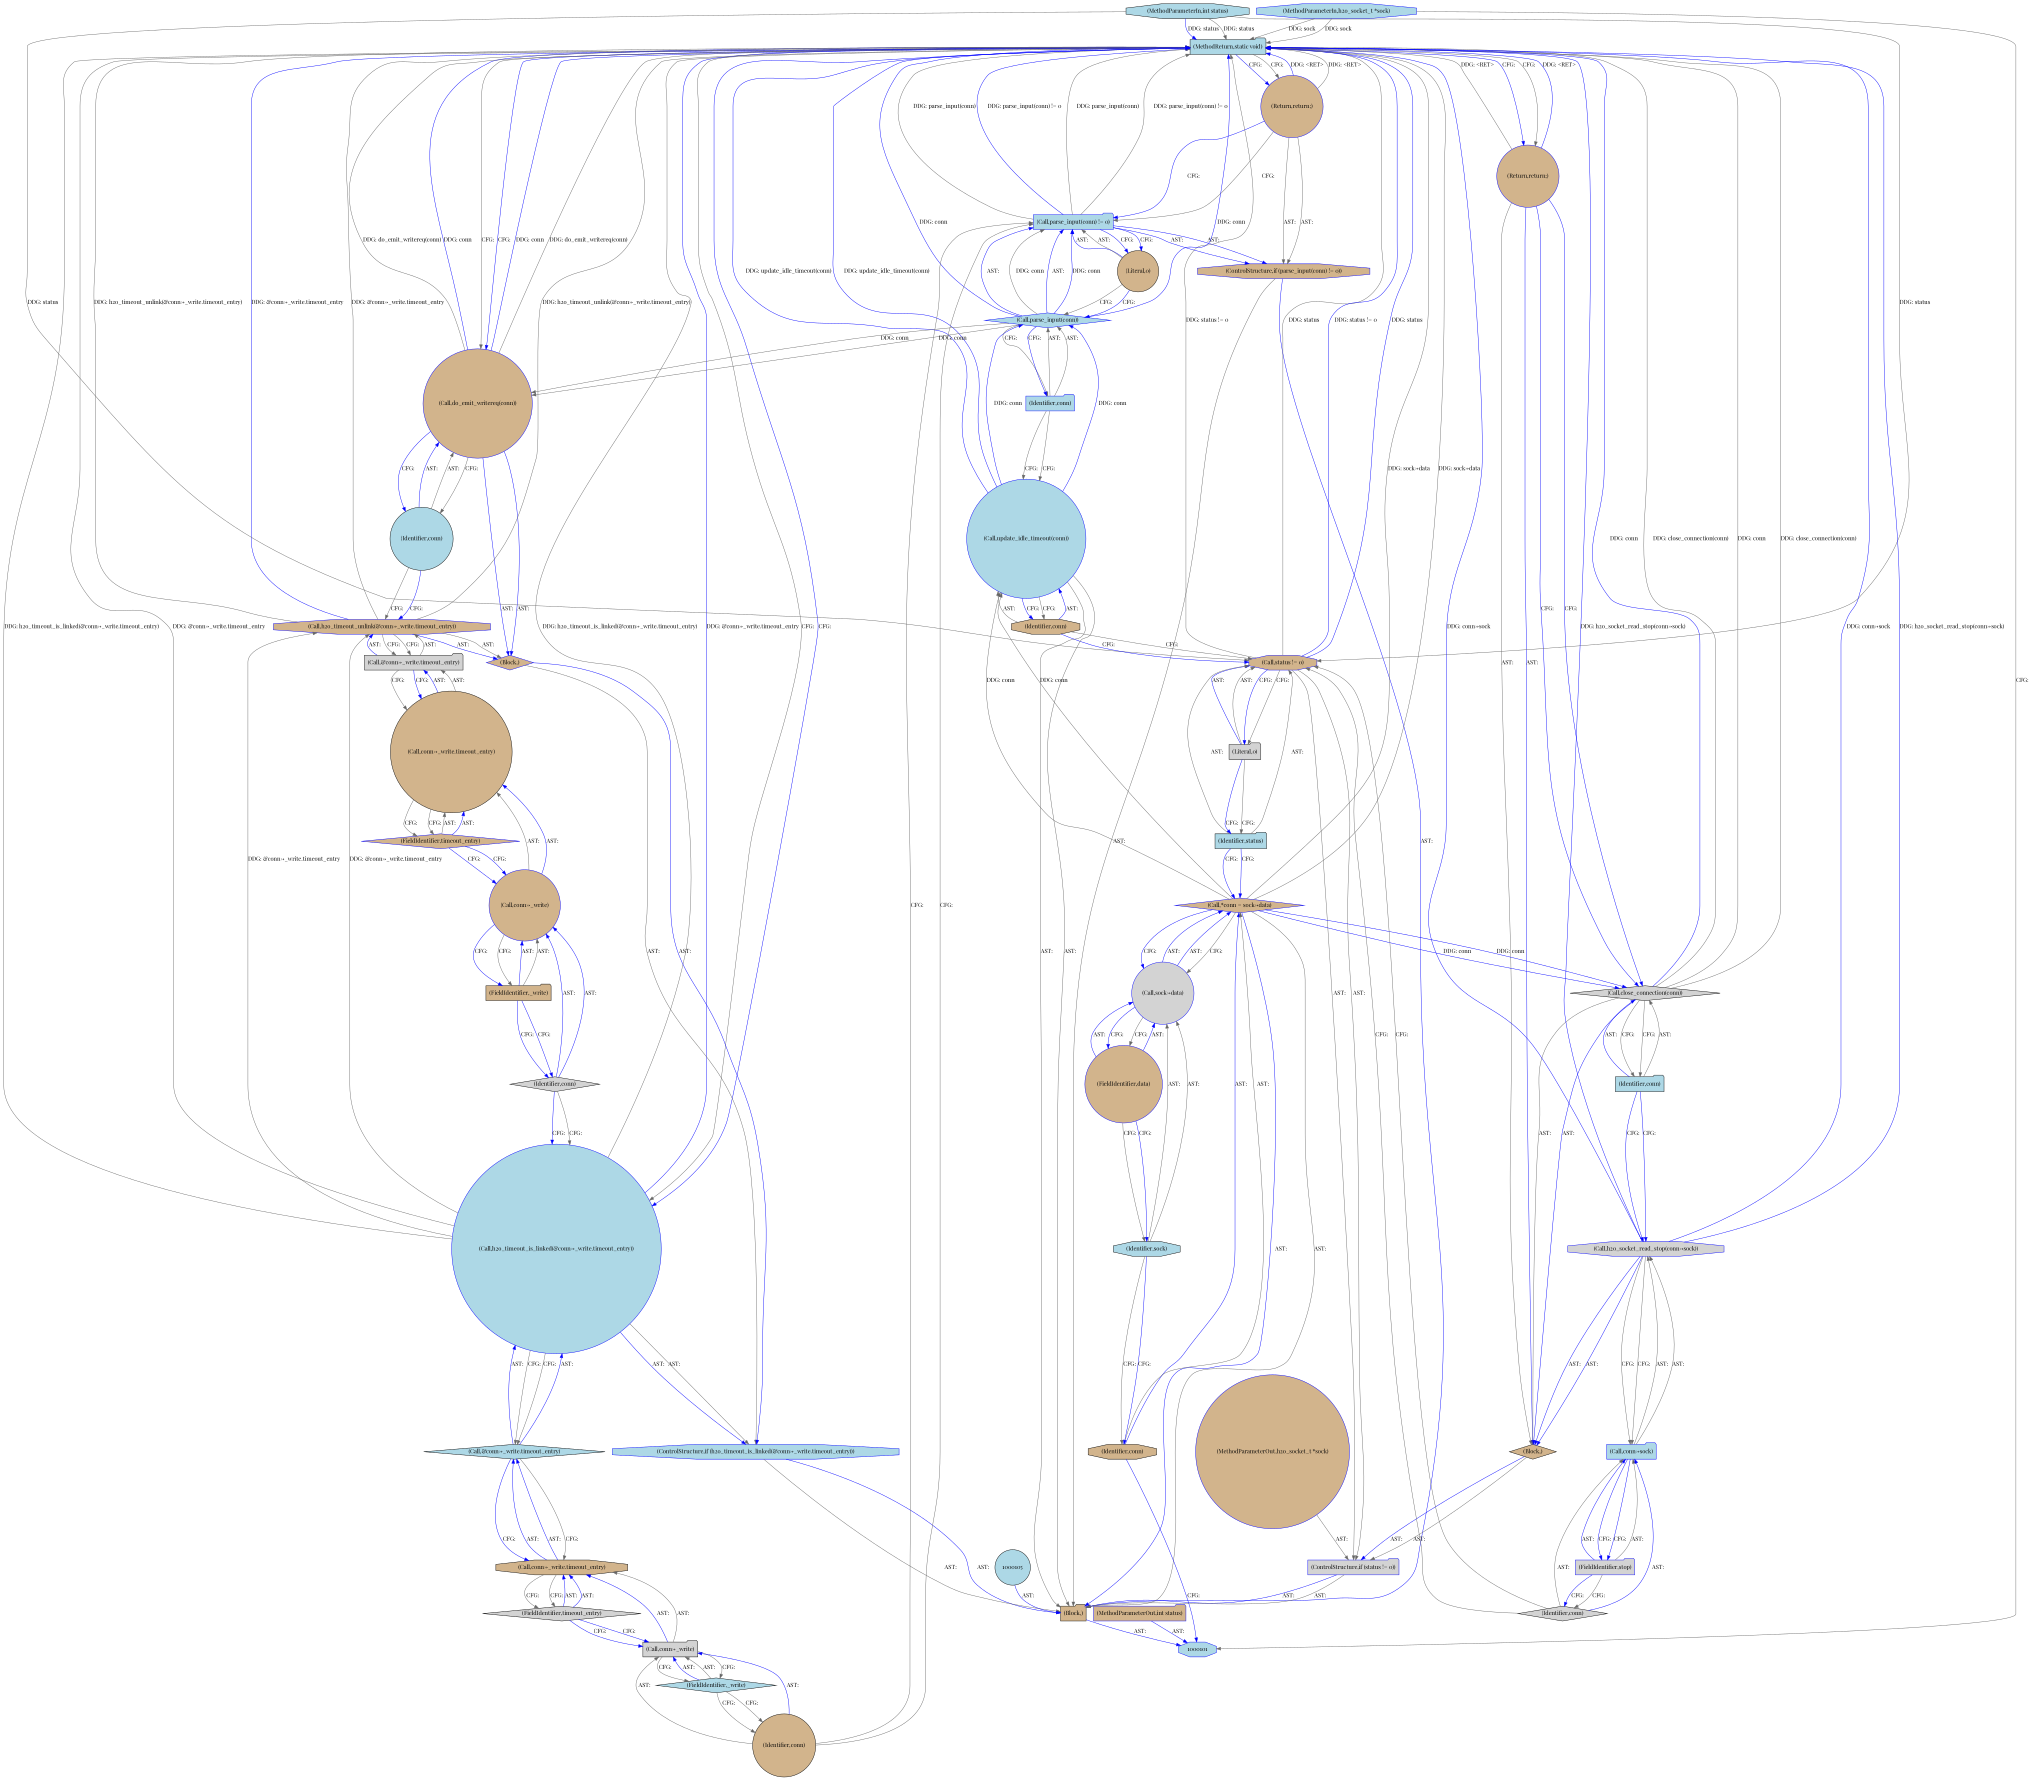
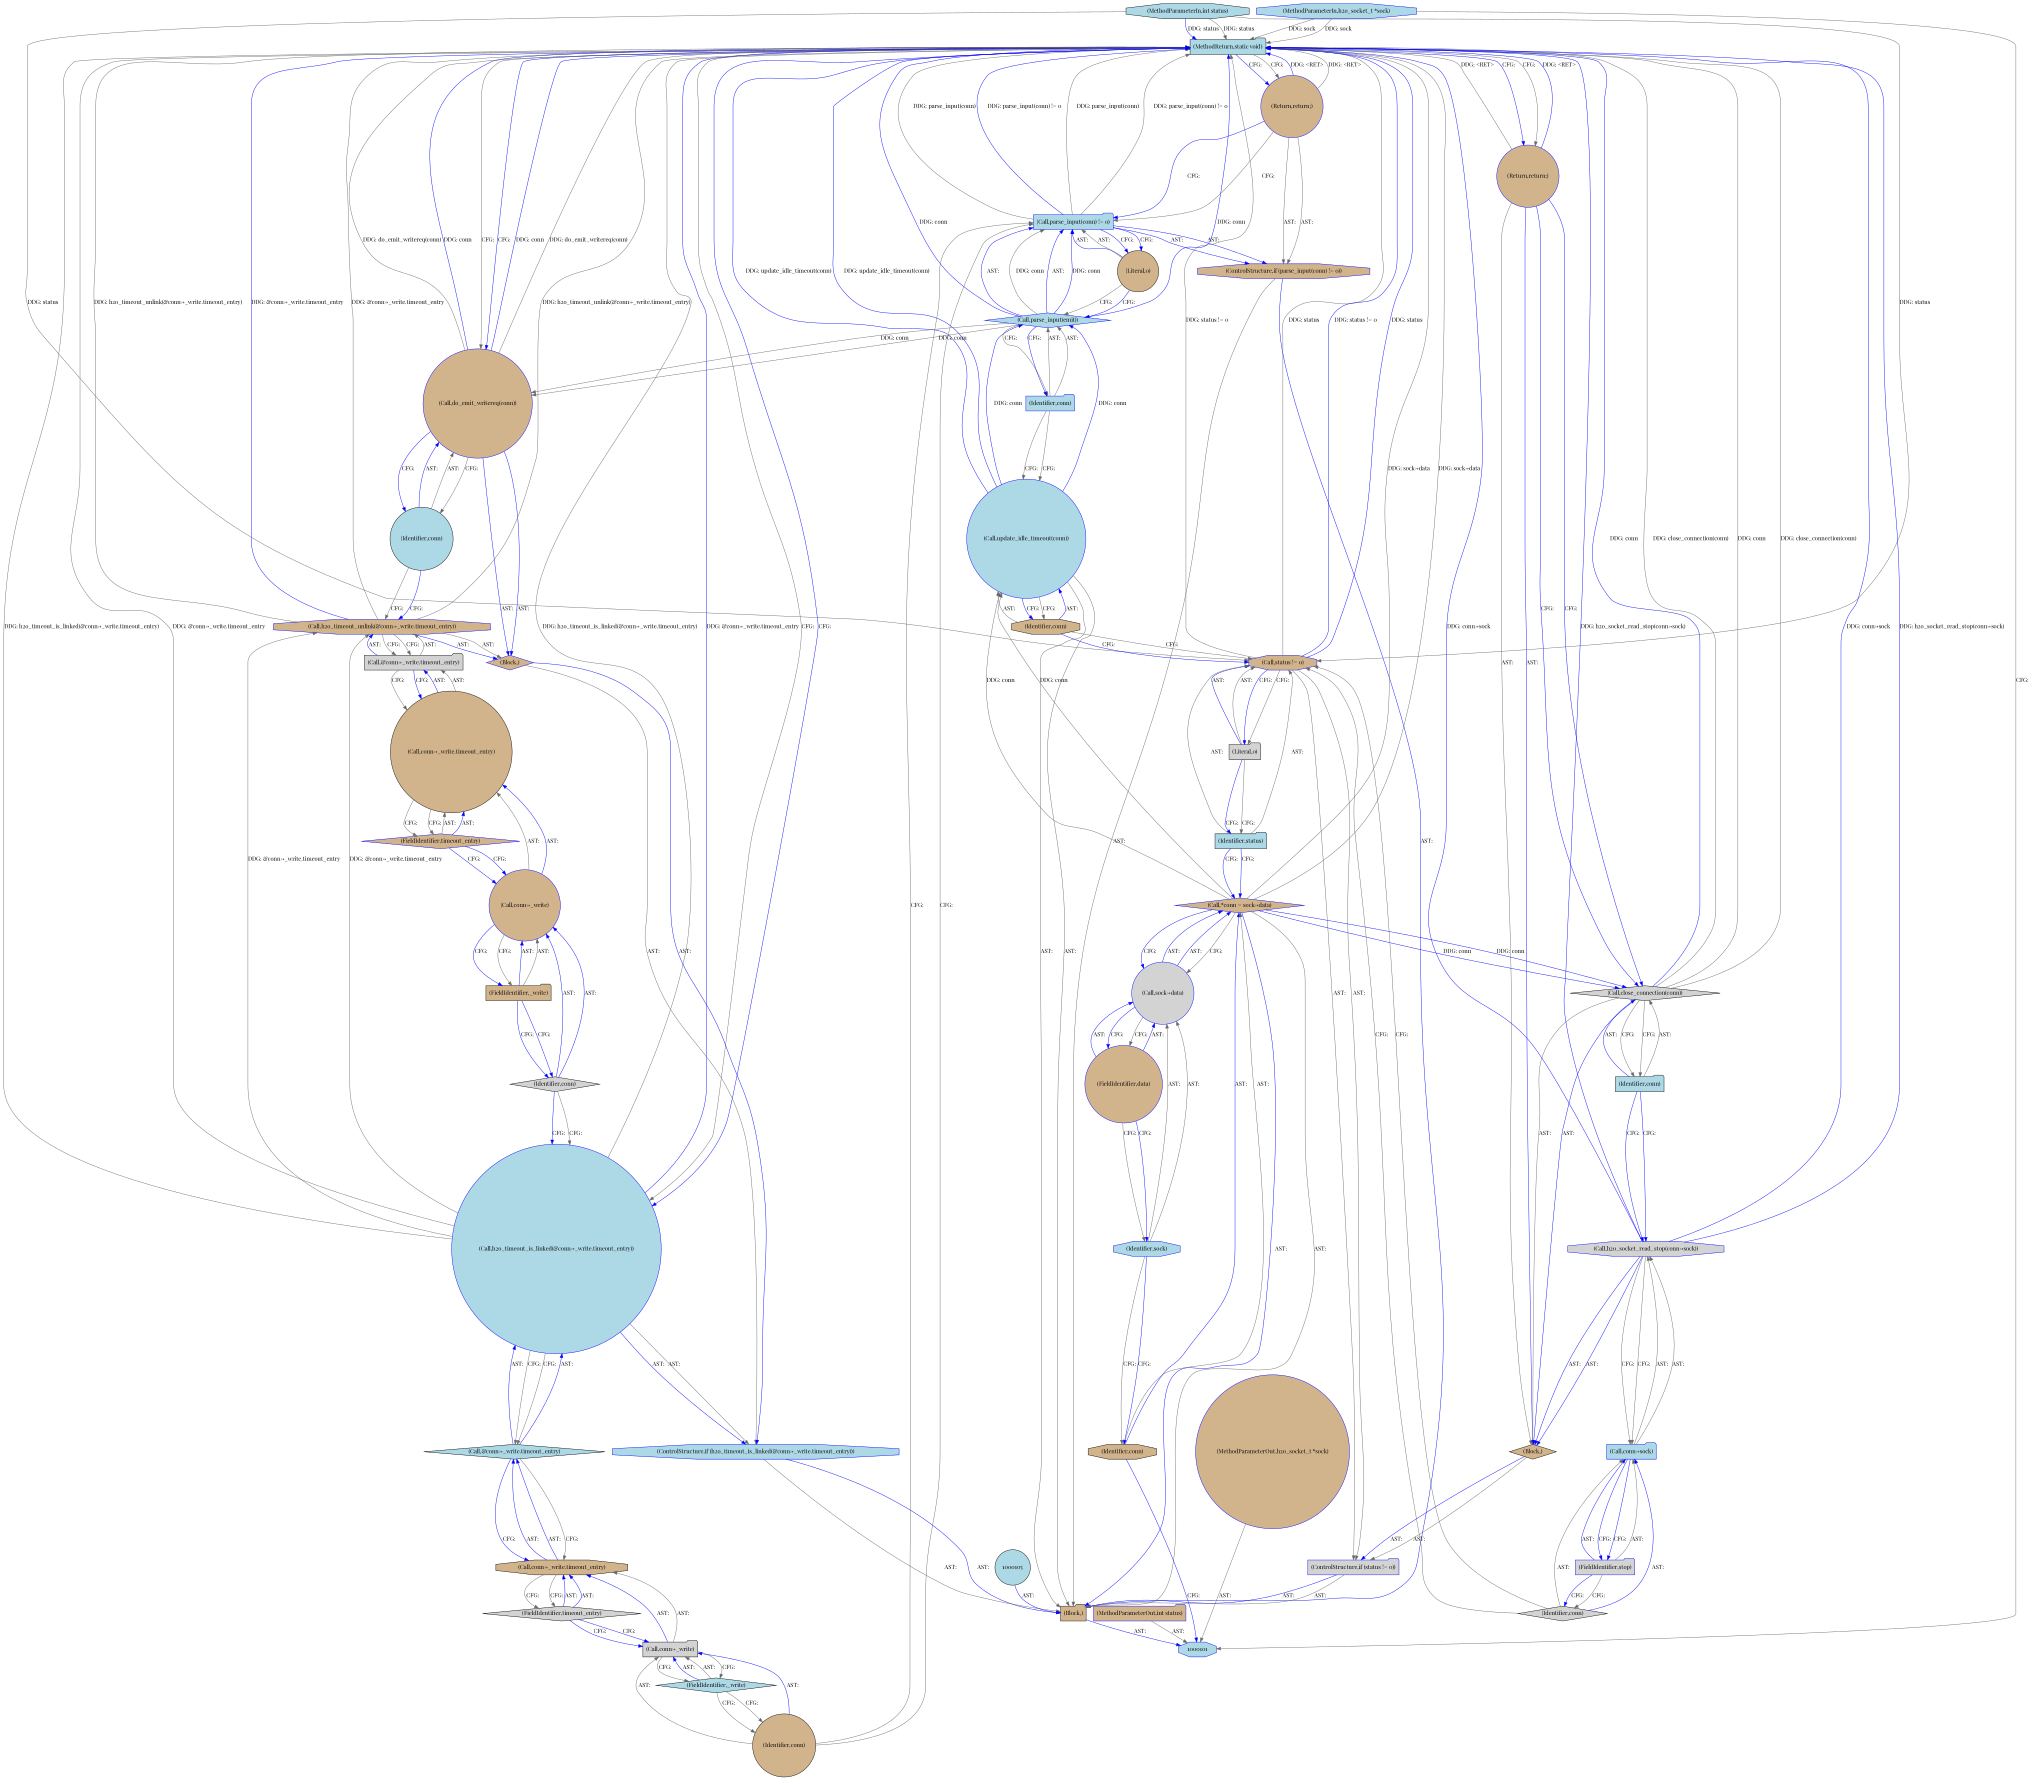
node "(Call,parse_input(conn))": label "(Call,parse_input(conn))" -> "(Call,parse_input(emit))"
node "(Identifier,sock)": color black -> blue
edge "(MethodParameterOut,h2o_socket_t *sock)" -> "(ControlStructure,if (status != 0))": now "(MethodParameterOut,h2o_socket_t *sock)" -> "1000101"
edge "(MethodParameterOut,int status)" -> "1000101": color blue -> gray40
